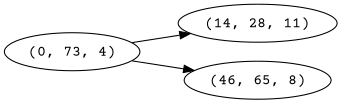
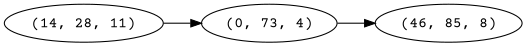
edge "(0, 73, 4)" -> "(14, 28, 11)": reversed
node "(46, 65, 8)": label "(46, 65, 8)" -> "(46, 85, 8)"
